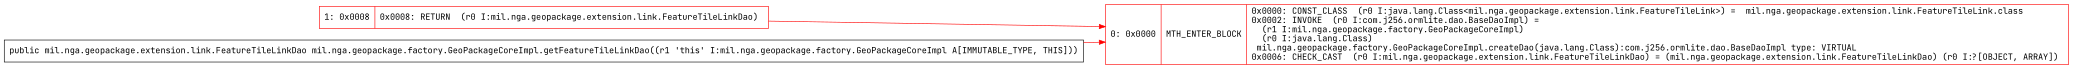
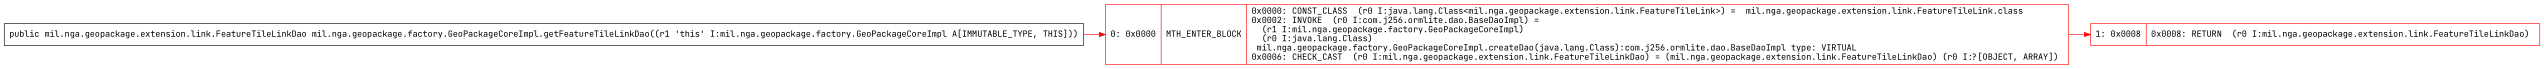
edge "1: 0x0008" -> "0: 0x0000": reversed
